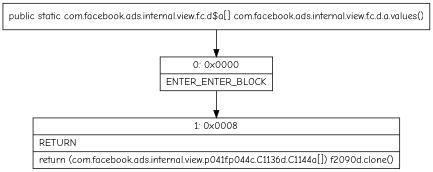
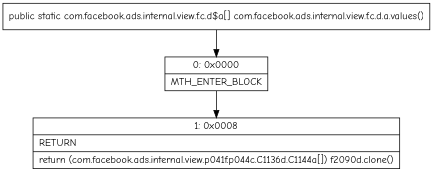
node "0: 0x0000": text "ENTER_ENTER_BLOCK" -> "MTH_ENTER_BLOCK"
